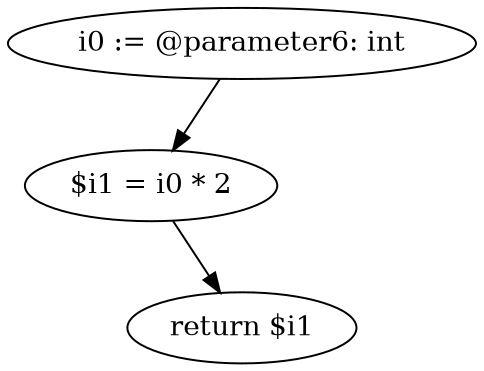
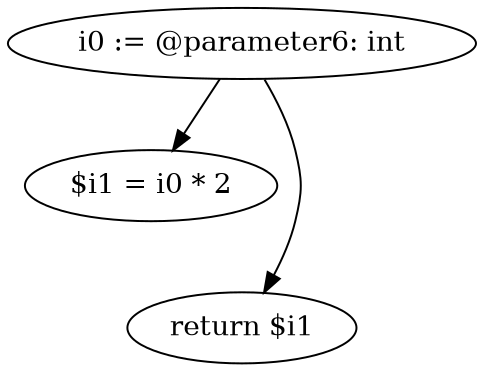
edge "$i1 = i0 * 2" -> "return $i1": now "i0 := @parameter6: int" -> "return $i1"
